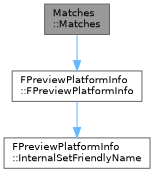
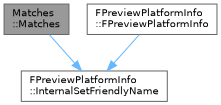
edge "Matches ::Matches" -> "FPreviewPlatformInfo ::FPreviewPlatformInfo": now "Matches ::Matches" -> "FPreviewPlatformInfo ::InternalSetFriendlyName"
